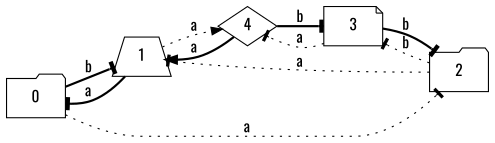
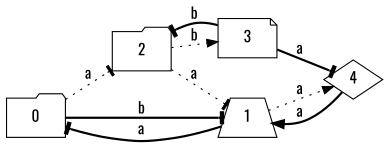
edge "4" -> "3": removed, label "b"
edge "3" -> "4": style dotted -> bold
edge "2" -> "3": arrowhead tee -> normal
